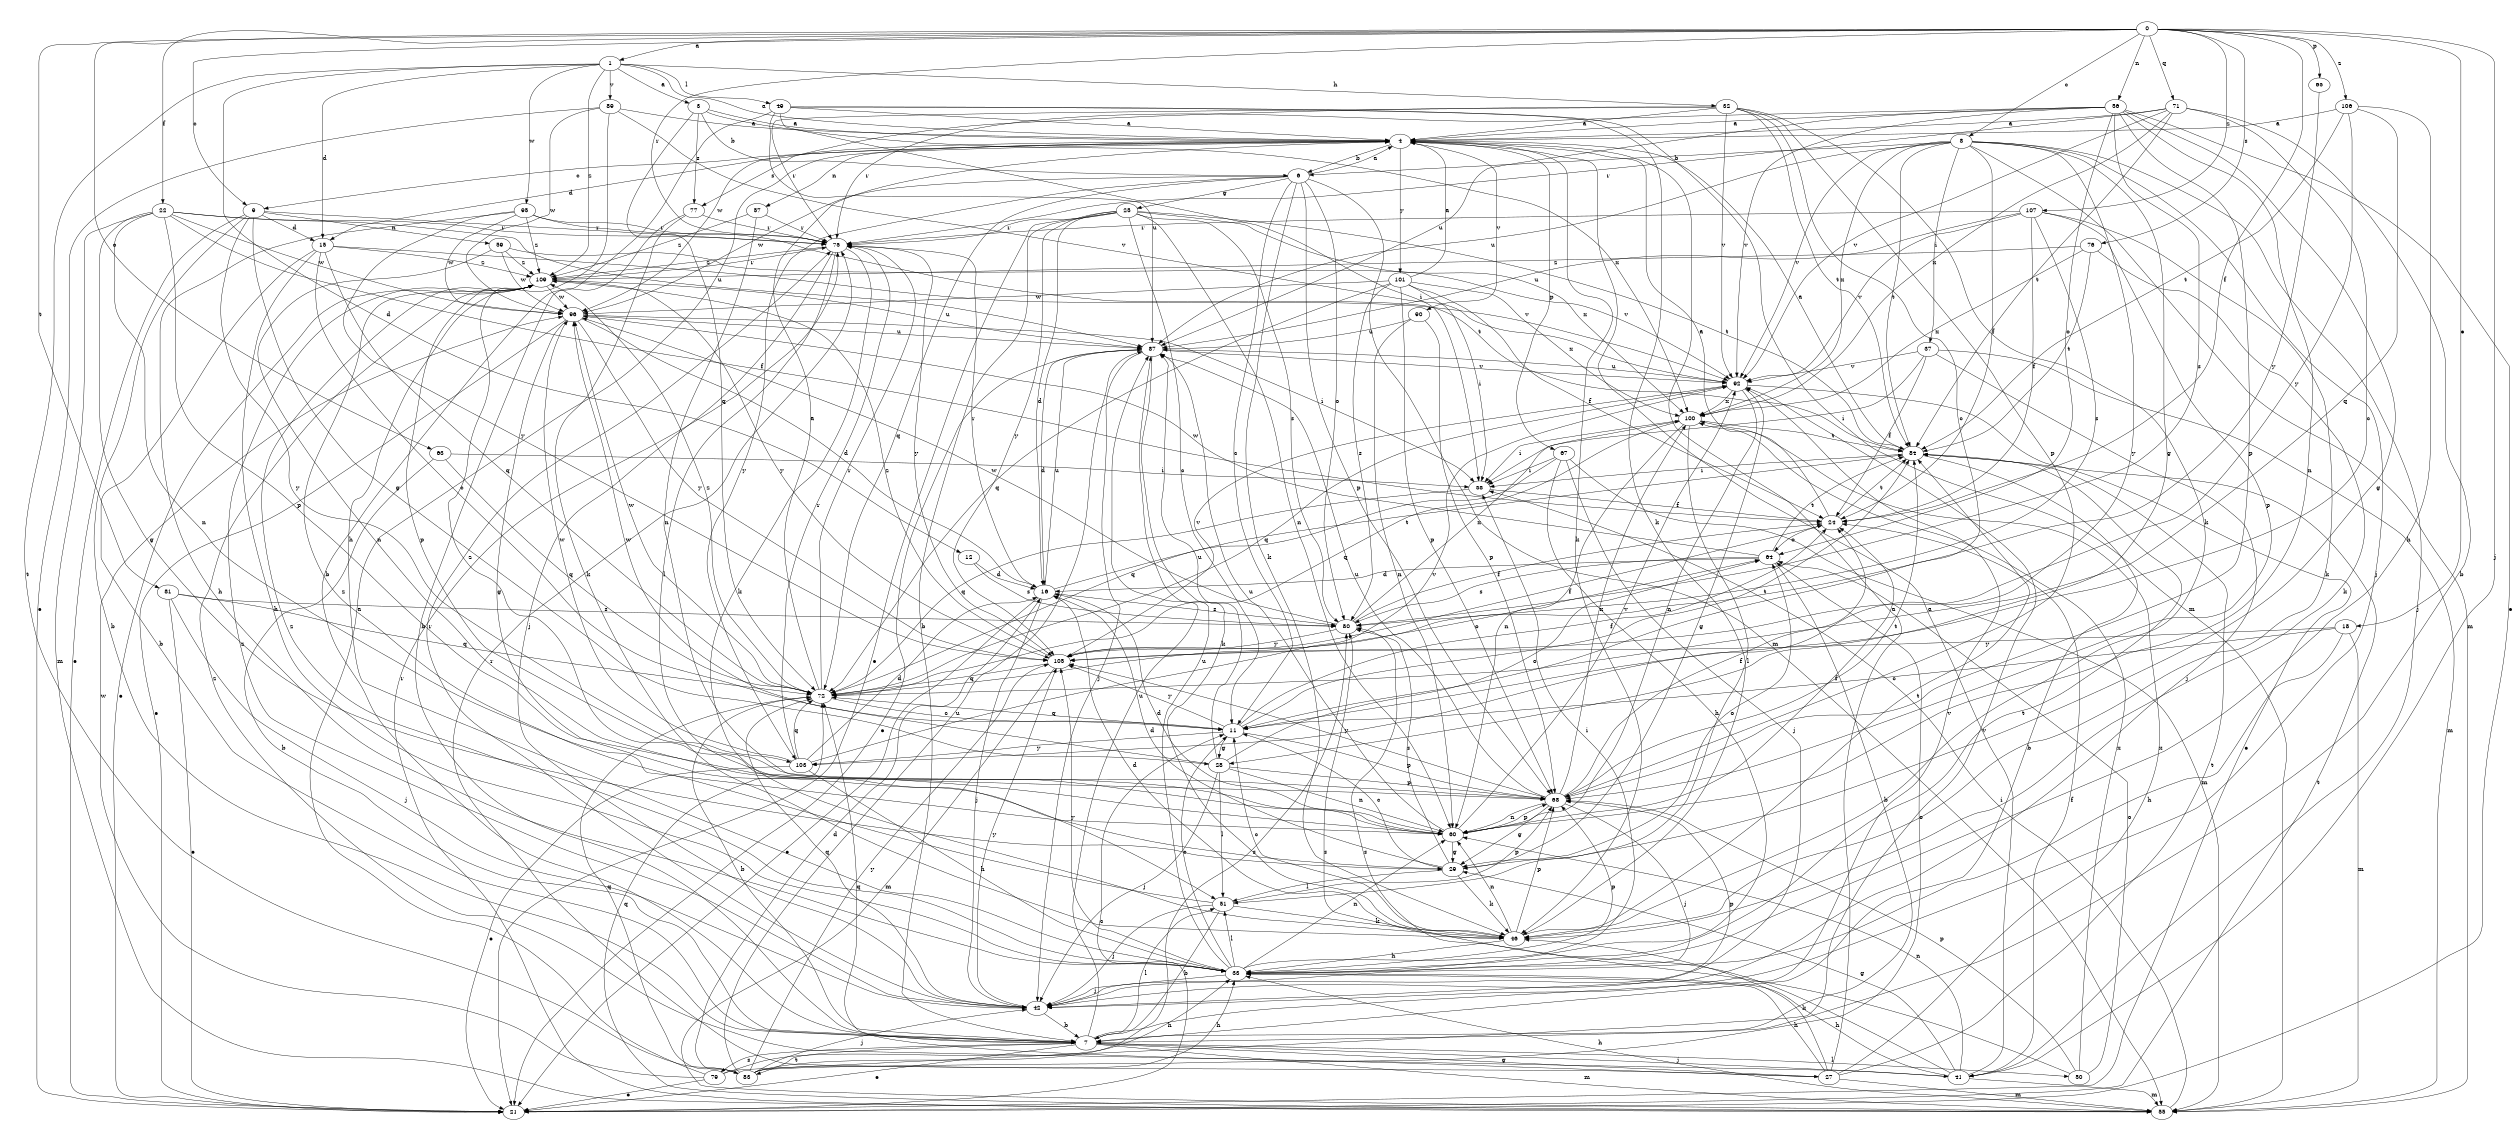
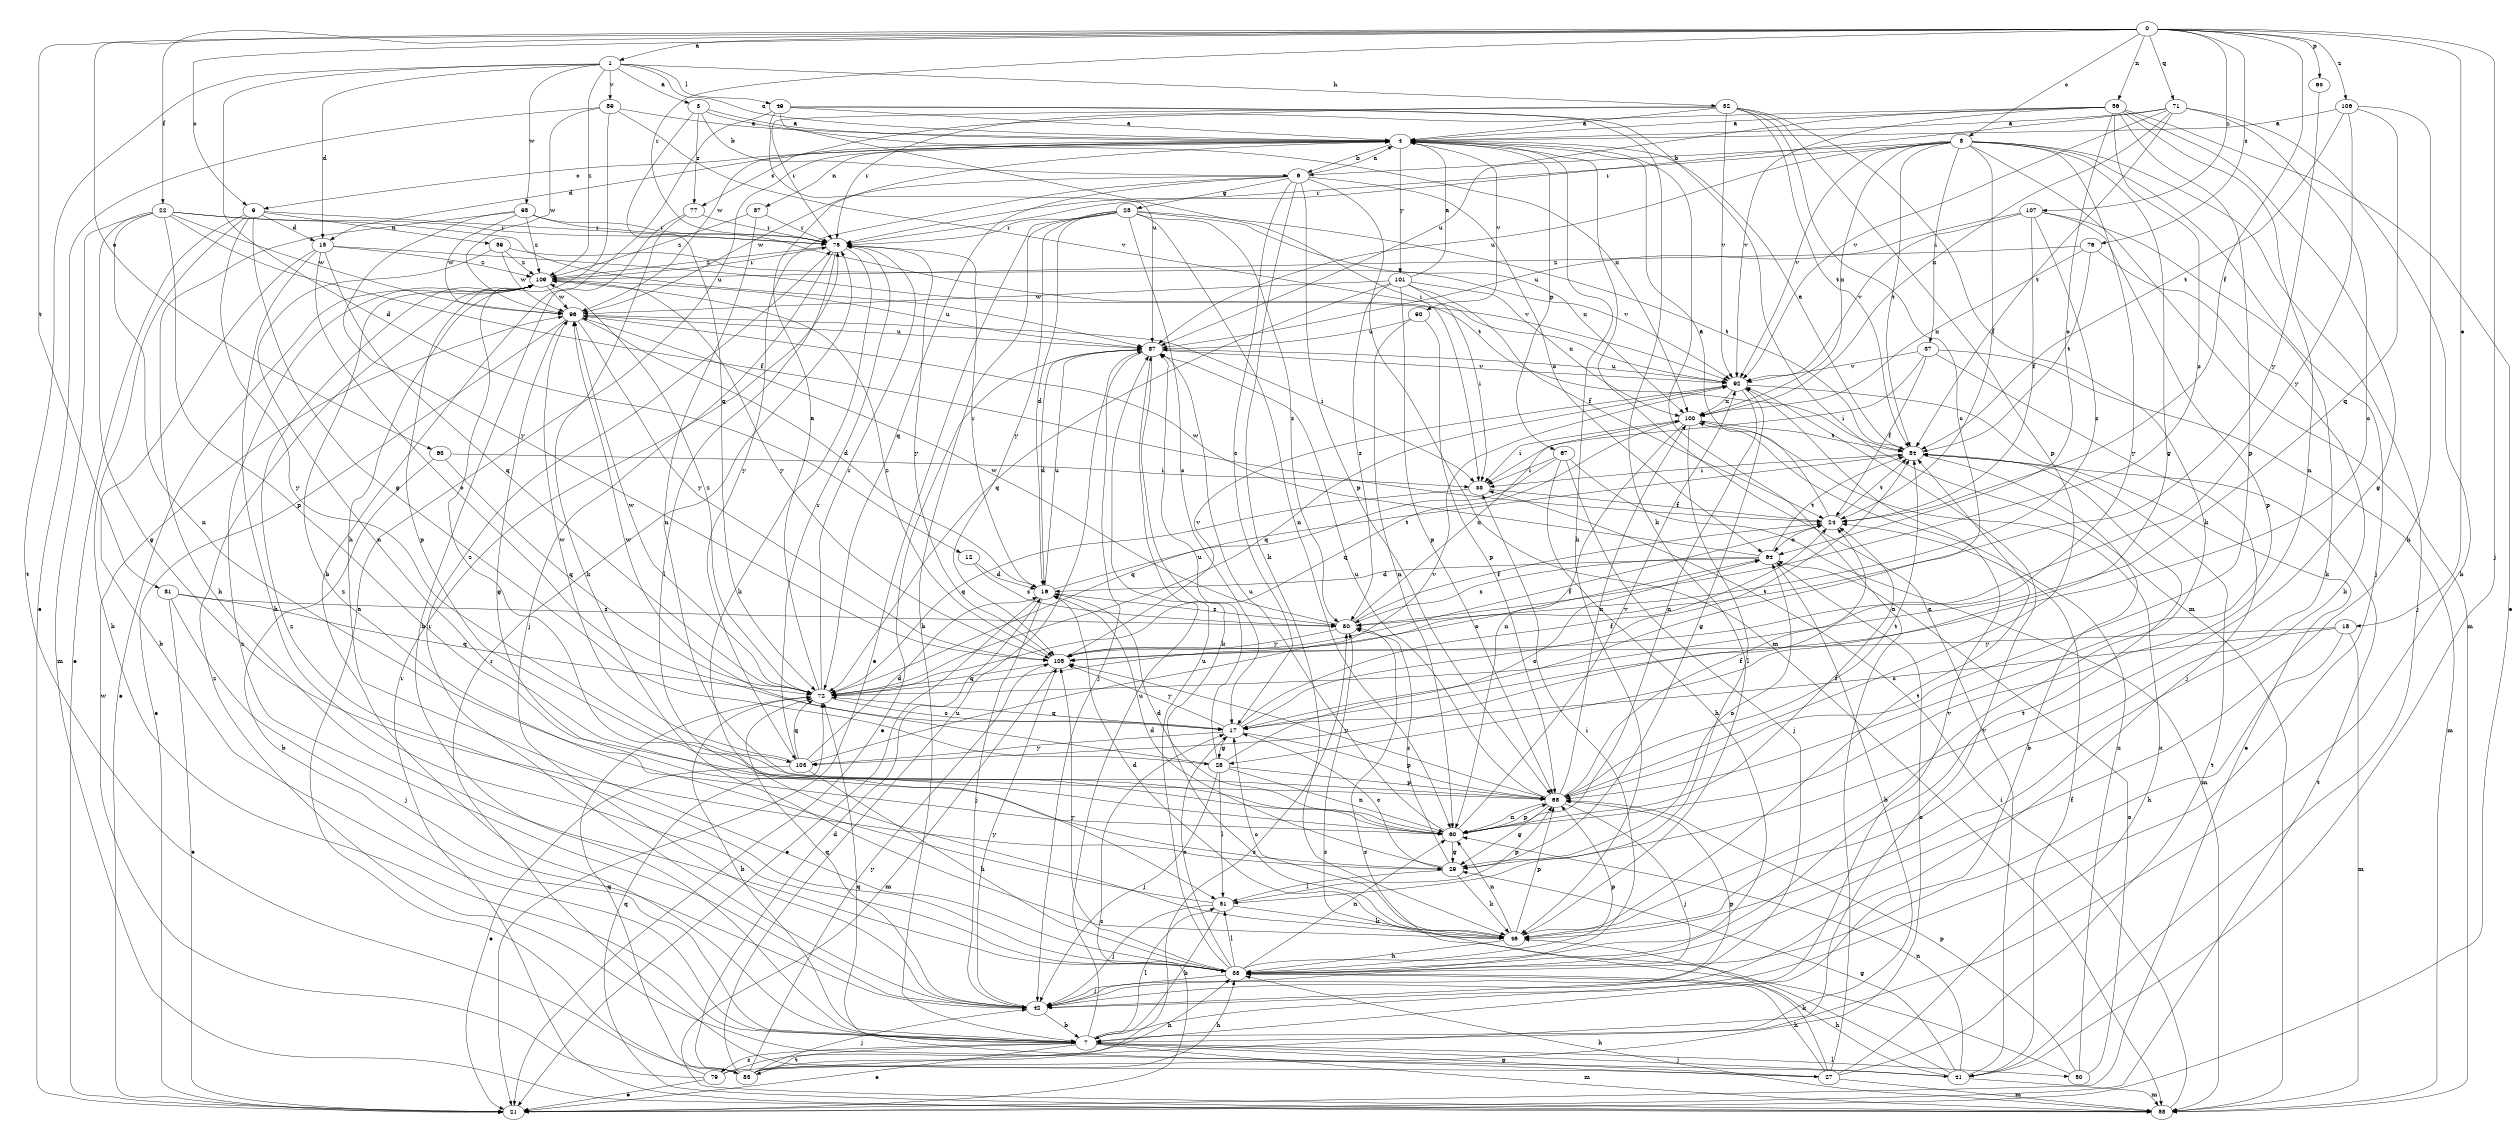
edge "107" -> "75": now "8" -> "75"
edge "6" -> "80": now "6" -> "64"
node "11": label "11" -> "17"
